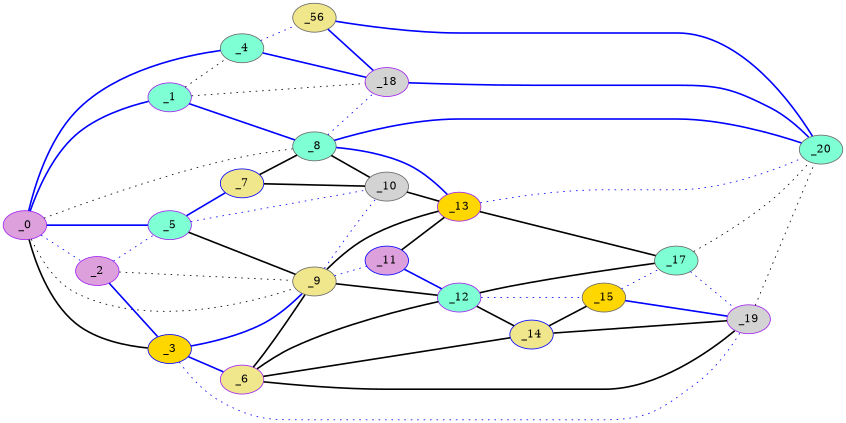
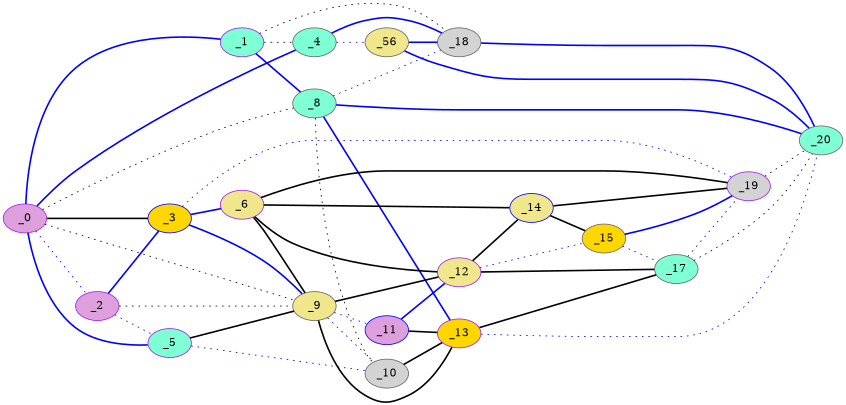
node "_18": color purple -> gray40
edge "_8" -- "_10": style bold -> dotted
node "_7": removed
node "_12": fillcolor aquamarine -> khaki
